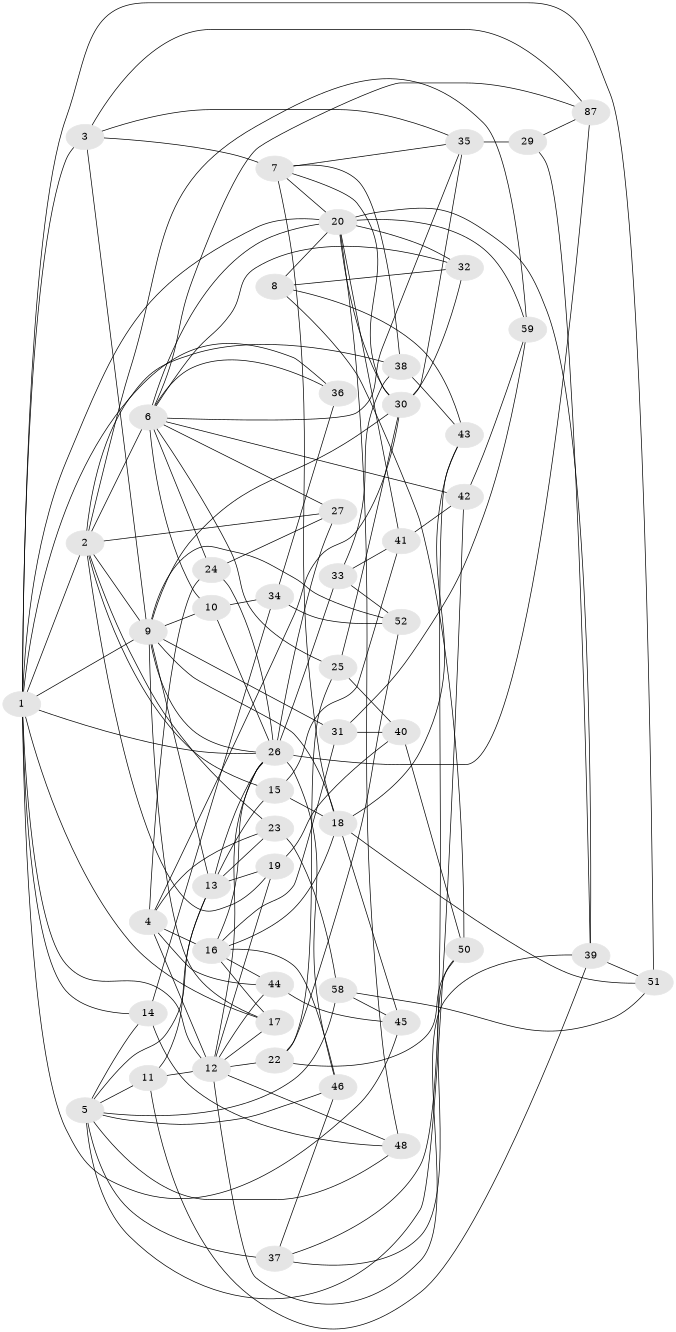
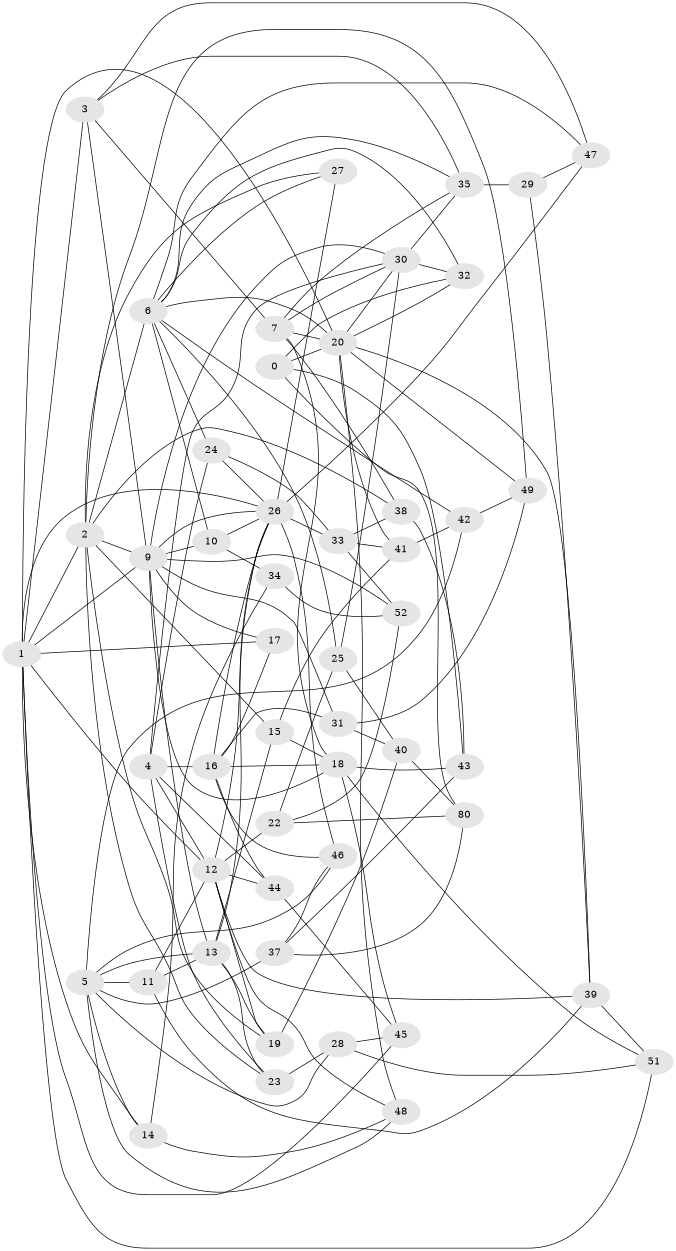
node "87": label "87" -> "47"
node "8": label "8" -> "0"
node "59": label "59" -> "49"
node "36": removed
edge "27" -- "24": now "33" -- "24"
node "50": label "50" -> "80"
node "58": label "58" -> "28"
edge "17" -- "12": removed
